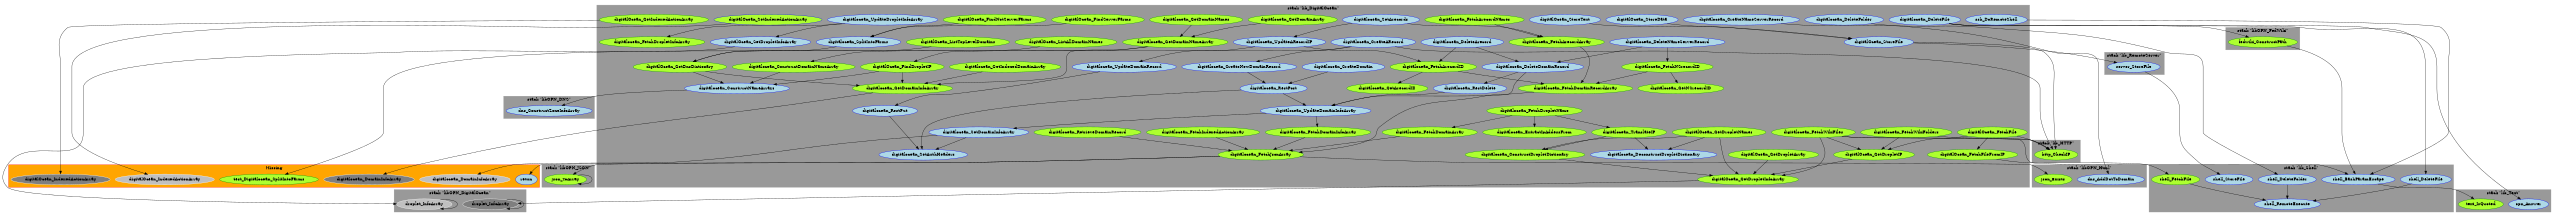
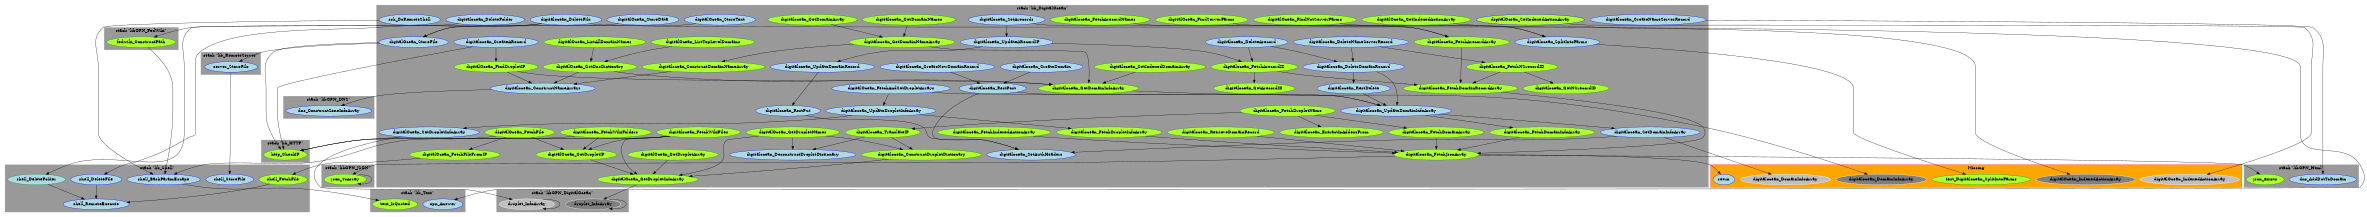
edge "digitalocean_CreateARecord" -> "digitalocean_CreateNewDomainRecord": removed
node "digitalOcean_FetchAndSetDropletArrays": added
edge "digitalocean_FetchDropletInfoArray" -> "digitalocean_FetchJsonArray": added
node "shell_DeleteFolder": color Blue -> Green4
